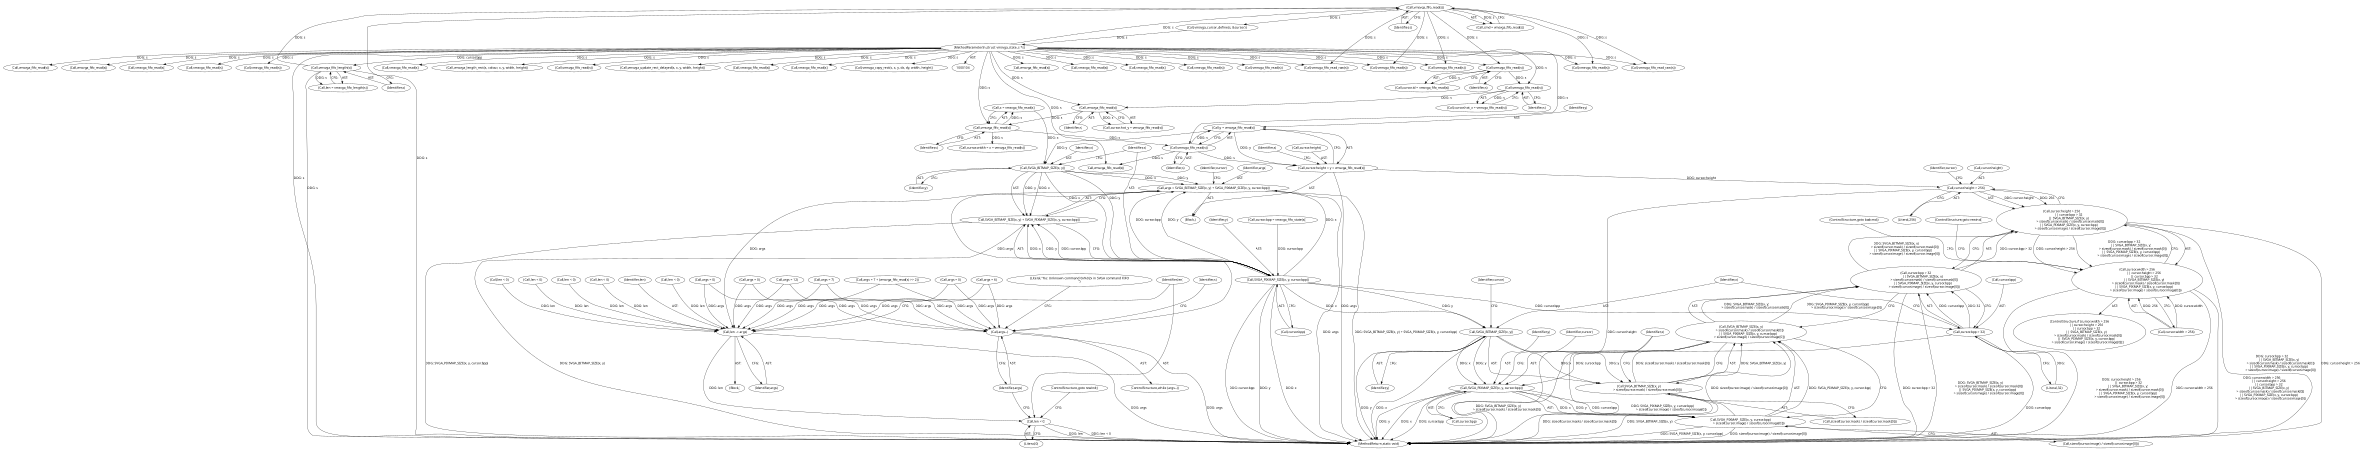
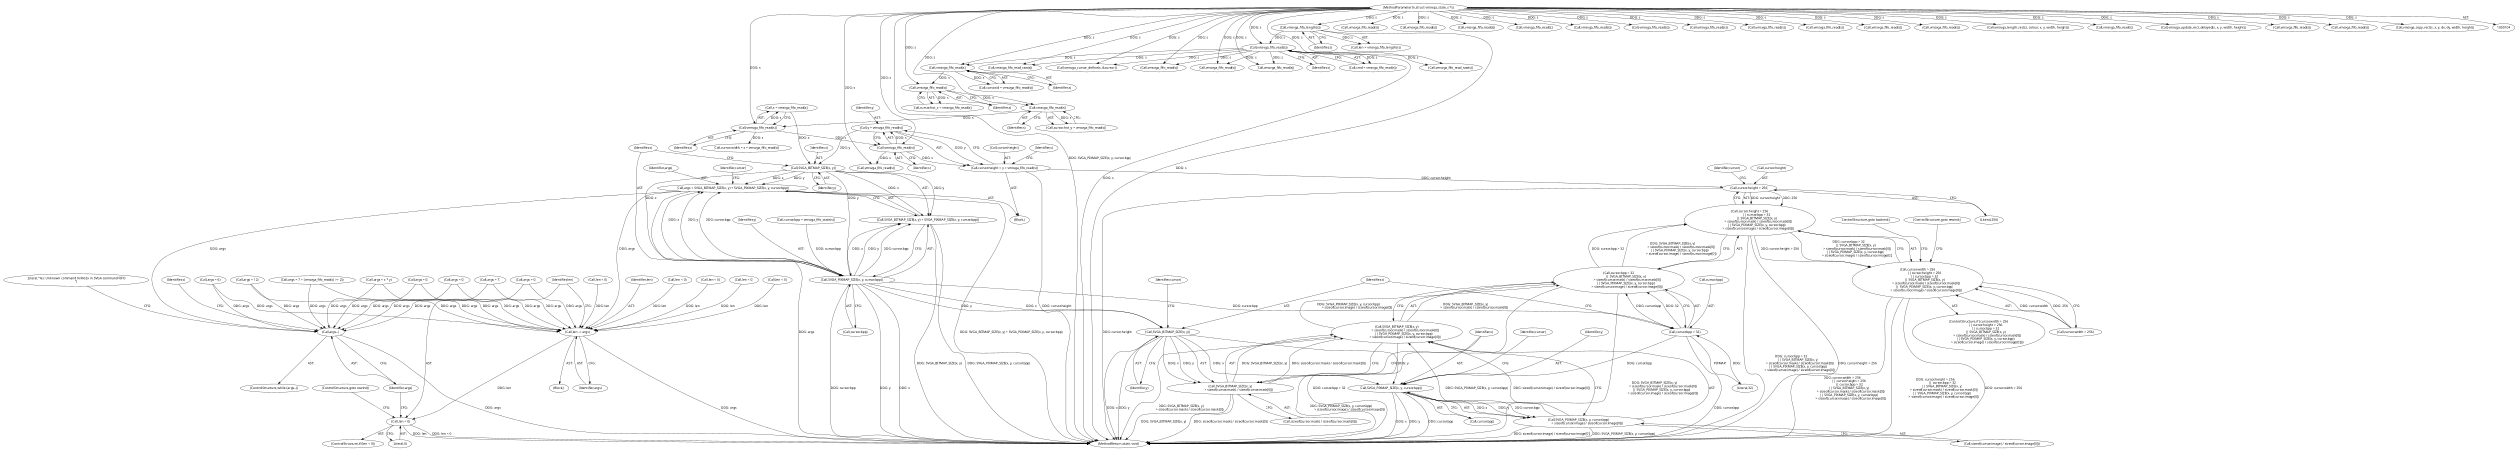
edge "(Call,vmsvga_cursor_define(s, &cursor))" -> "(MethodParameterIn,struct vmsvga_state_s *s)": reversed
edge "(MethodParameterIn,struct vmsvga_state_s *s)" -> "(Call,vmsvga_fifo_length(s))": label "DDG: cursor.bpp" -> "DDG: s"
edge "(Call,len = vmsvga_fifo_length(s))" -> "(Call,vmsvga_fifo_length(s))": removed, label "CFG:"
edge "(MethodParameterIn,struct vmsvga_state_s *s)" -> "(MethodReturn,static void)": label "DDG: s" -> "DDG: SVGA_PIXMAP_SIZE(x, y, cursor.bpp)"
node "(Call,args = x * y)": added
edge "(Call,cursor.height = y = vmsvga_fifo_read(s))" -> "(MethodReturn,static void)": label "DDG: args" -> "DDG: cursor.height"
edge "(Call,cursor.bpp > 32)" -> "(Literal,32)": label "CFG: " -> "PIXMAP: "
node "(ControlStructure,if (len < 0))": added
